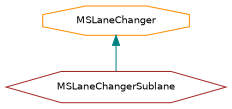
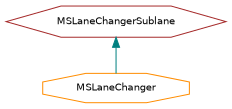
edge "MSLaneChangerSublane" -> "MSLaneChanger": reversed
